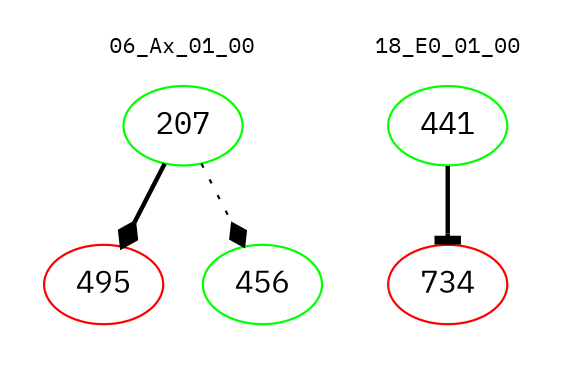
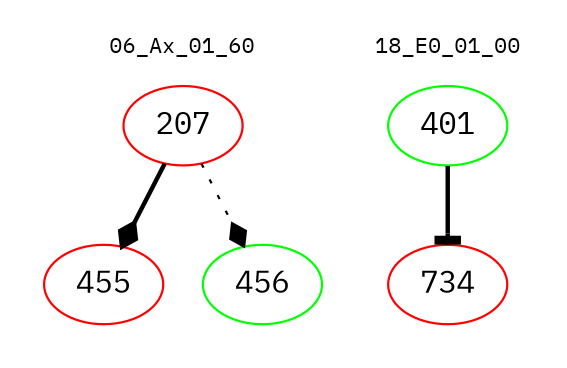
cluster "06_Ax_01_00": label "06_Ax_01_00" -> "06_Ax_01_60"
node "207": color green -> red
node "441": label "441" -> "401"
node "495": label "495" -> "455"
